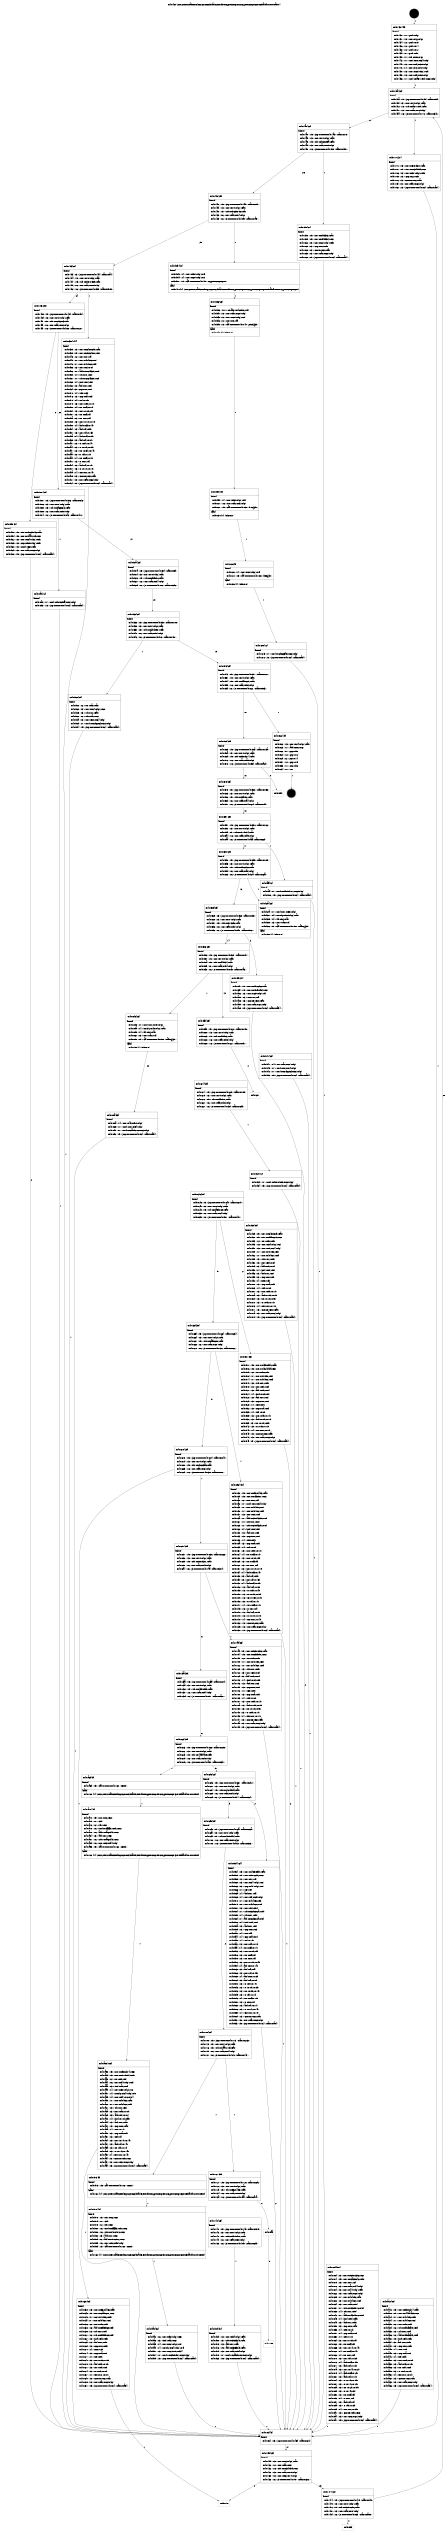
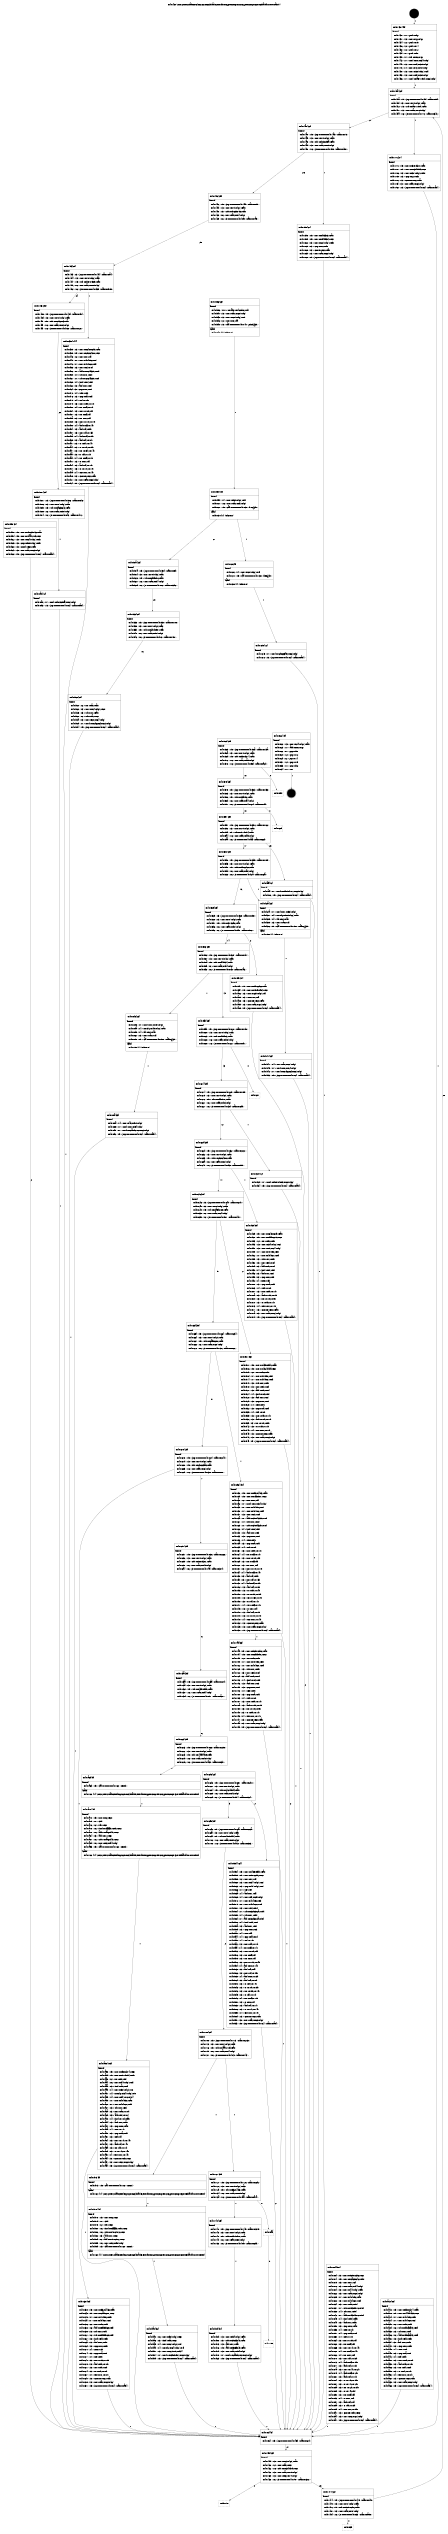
node "0x401bd9 [13]": removed
edge "0x4014e8 [25]" -> "0x401b58 [27]": removed, label "2"
edge "0x401501 [25]" -> "0x40151a [25]": now "0x401bfd [15]" -> "0x40151a [25]"
edge "0x401533 [25]" -> "0x401bc0 [25]": label " 1" -> " 16"
node "0x40154c [25]": removed
node "0x401c2d": added
edge "0x401597 [25]" -> "0x401aff [12]": label " 1" -> " 28"
edge "0x401b2a [23]" -> "0x401b41 [23]": added, label "1"
edge "0x4015fb [25]" -> "0x401614 [25]": added, label "13"
edge "0x4018d3 [23]" -> "0x4018ea [23]": label " 20" -> " 1"
node "0x40162d [25]": added
edge "0x401691 [25]" -> "0x4017af [83]": now "0x401c96 [151]" -> "0x4017af [83]"
edge "0x4016c3 [25]" -> "0x4016dc [25]": removed, label "5"
edge "0x401727 [25]" -> "0x401740 [25]": added, label "1"
edge "0x401c3e [88]" -> "0x401797": now "0x401c3e [88]" -> "0x401ec4 [5]"
